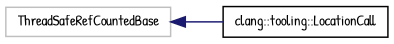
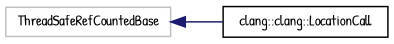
node "clang::tooling::LocationCall": label "clang::tooling::LocationCall" -> "clang::clang::LocationCall"
